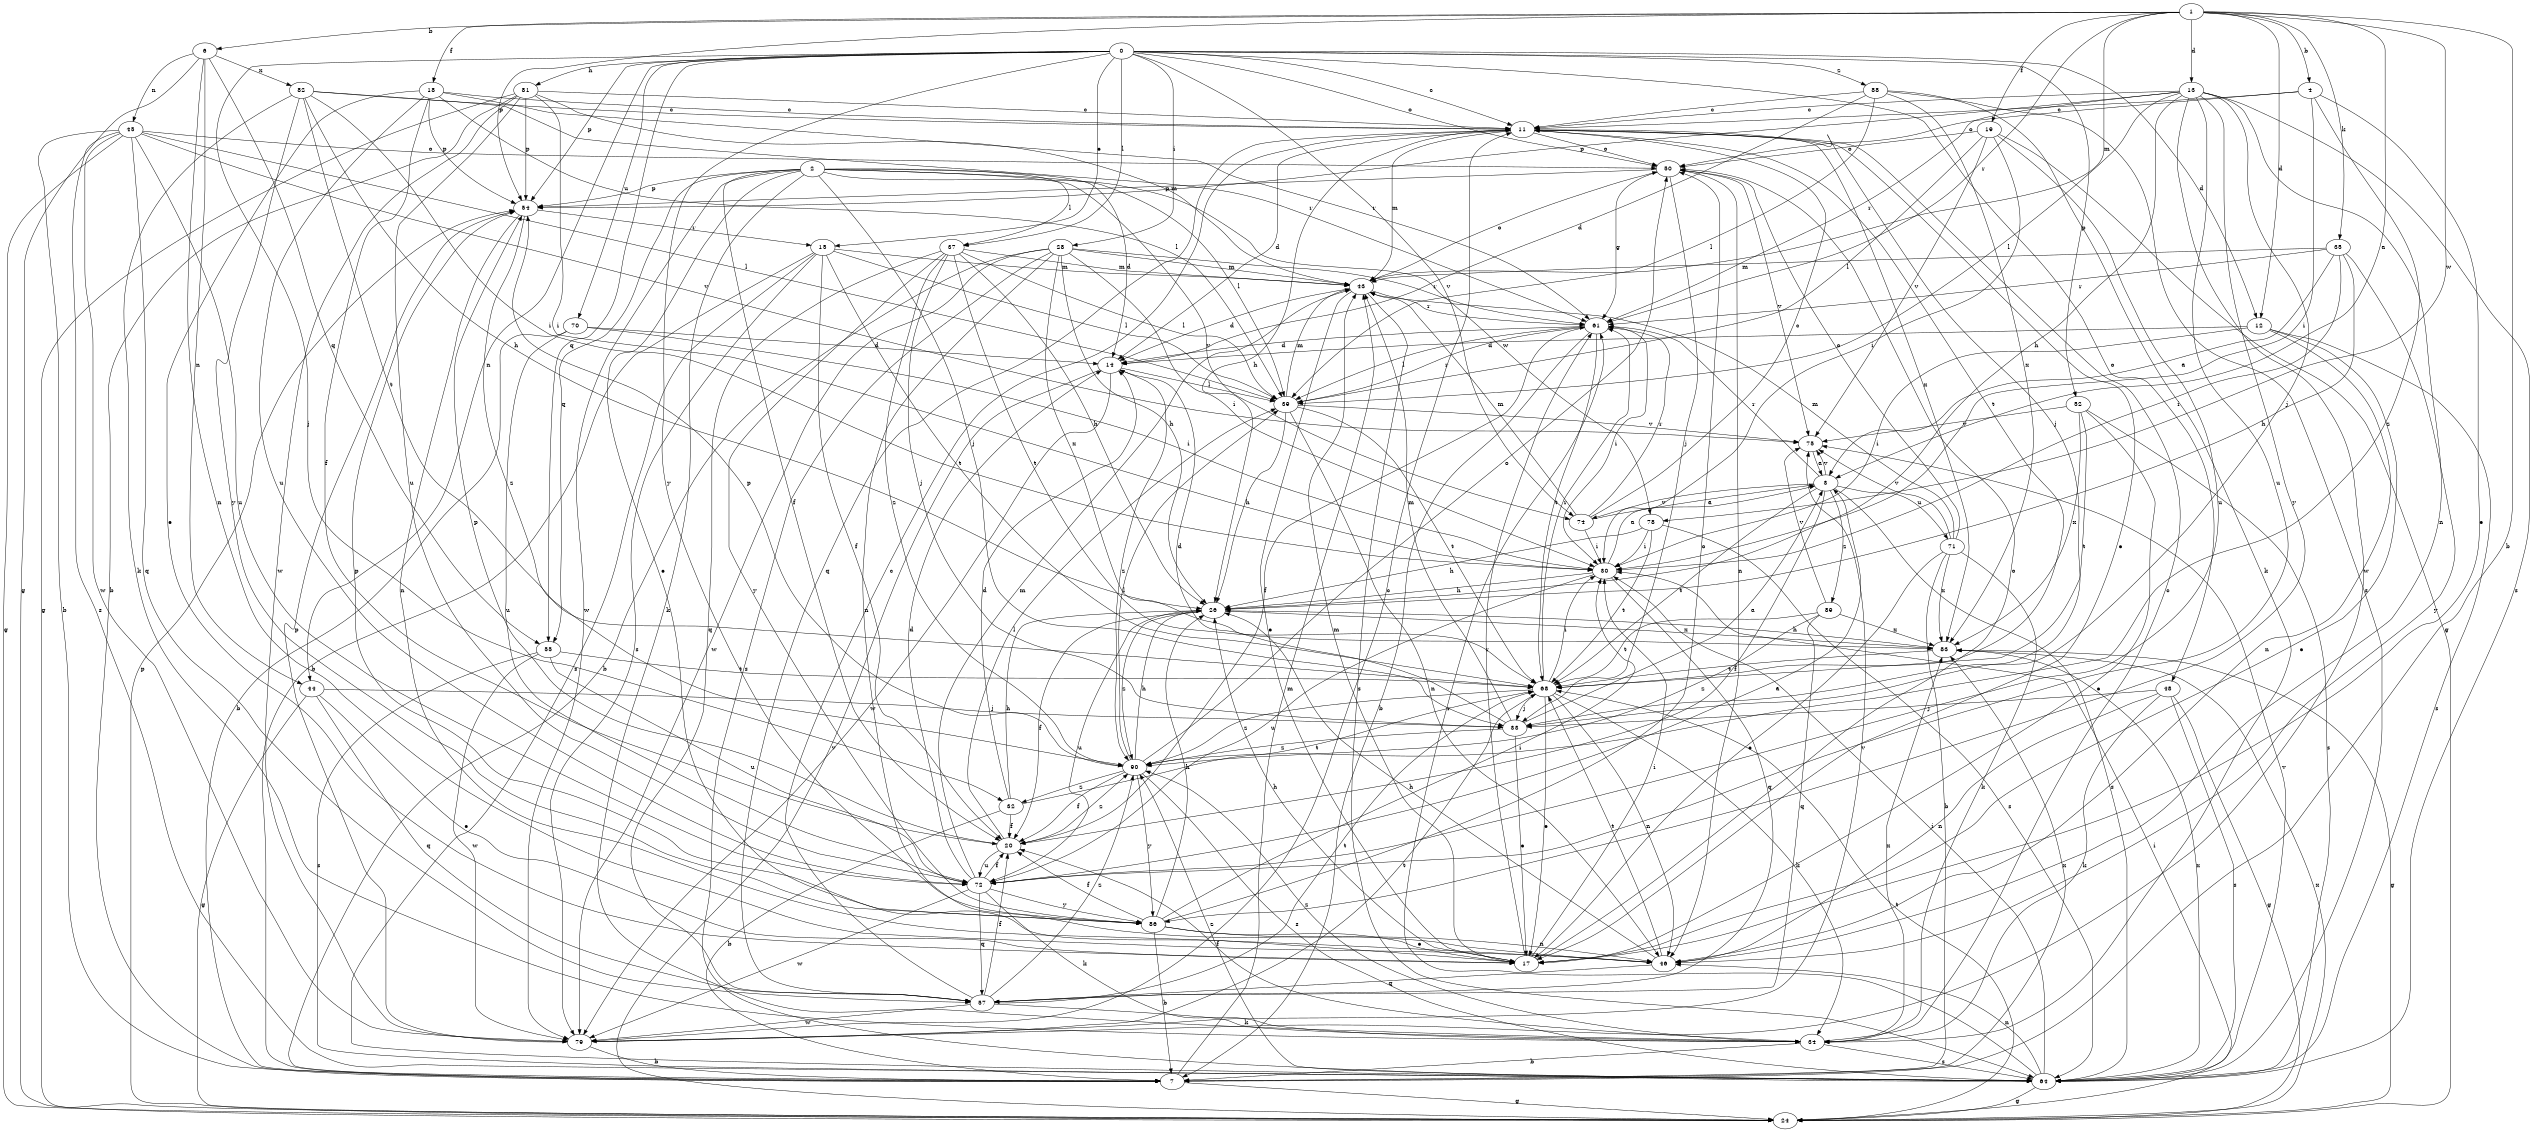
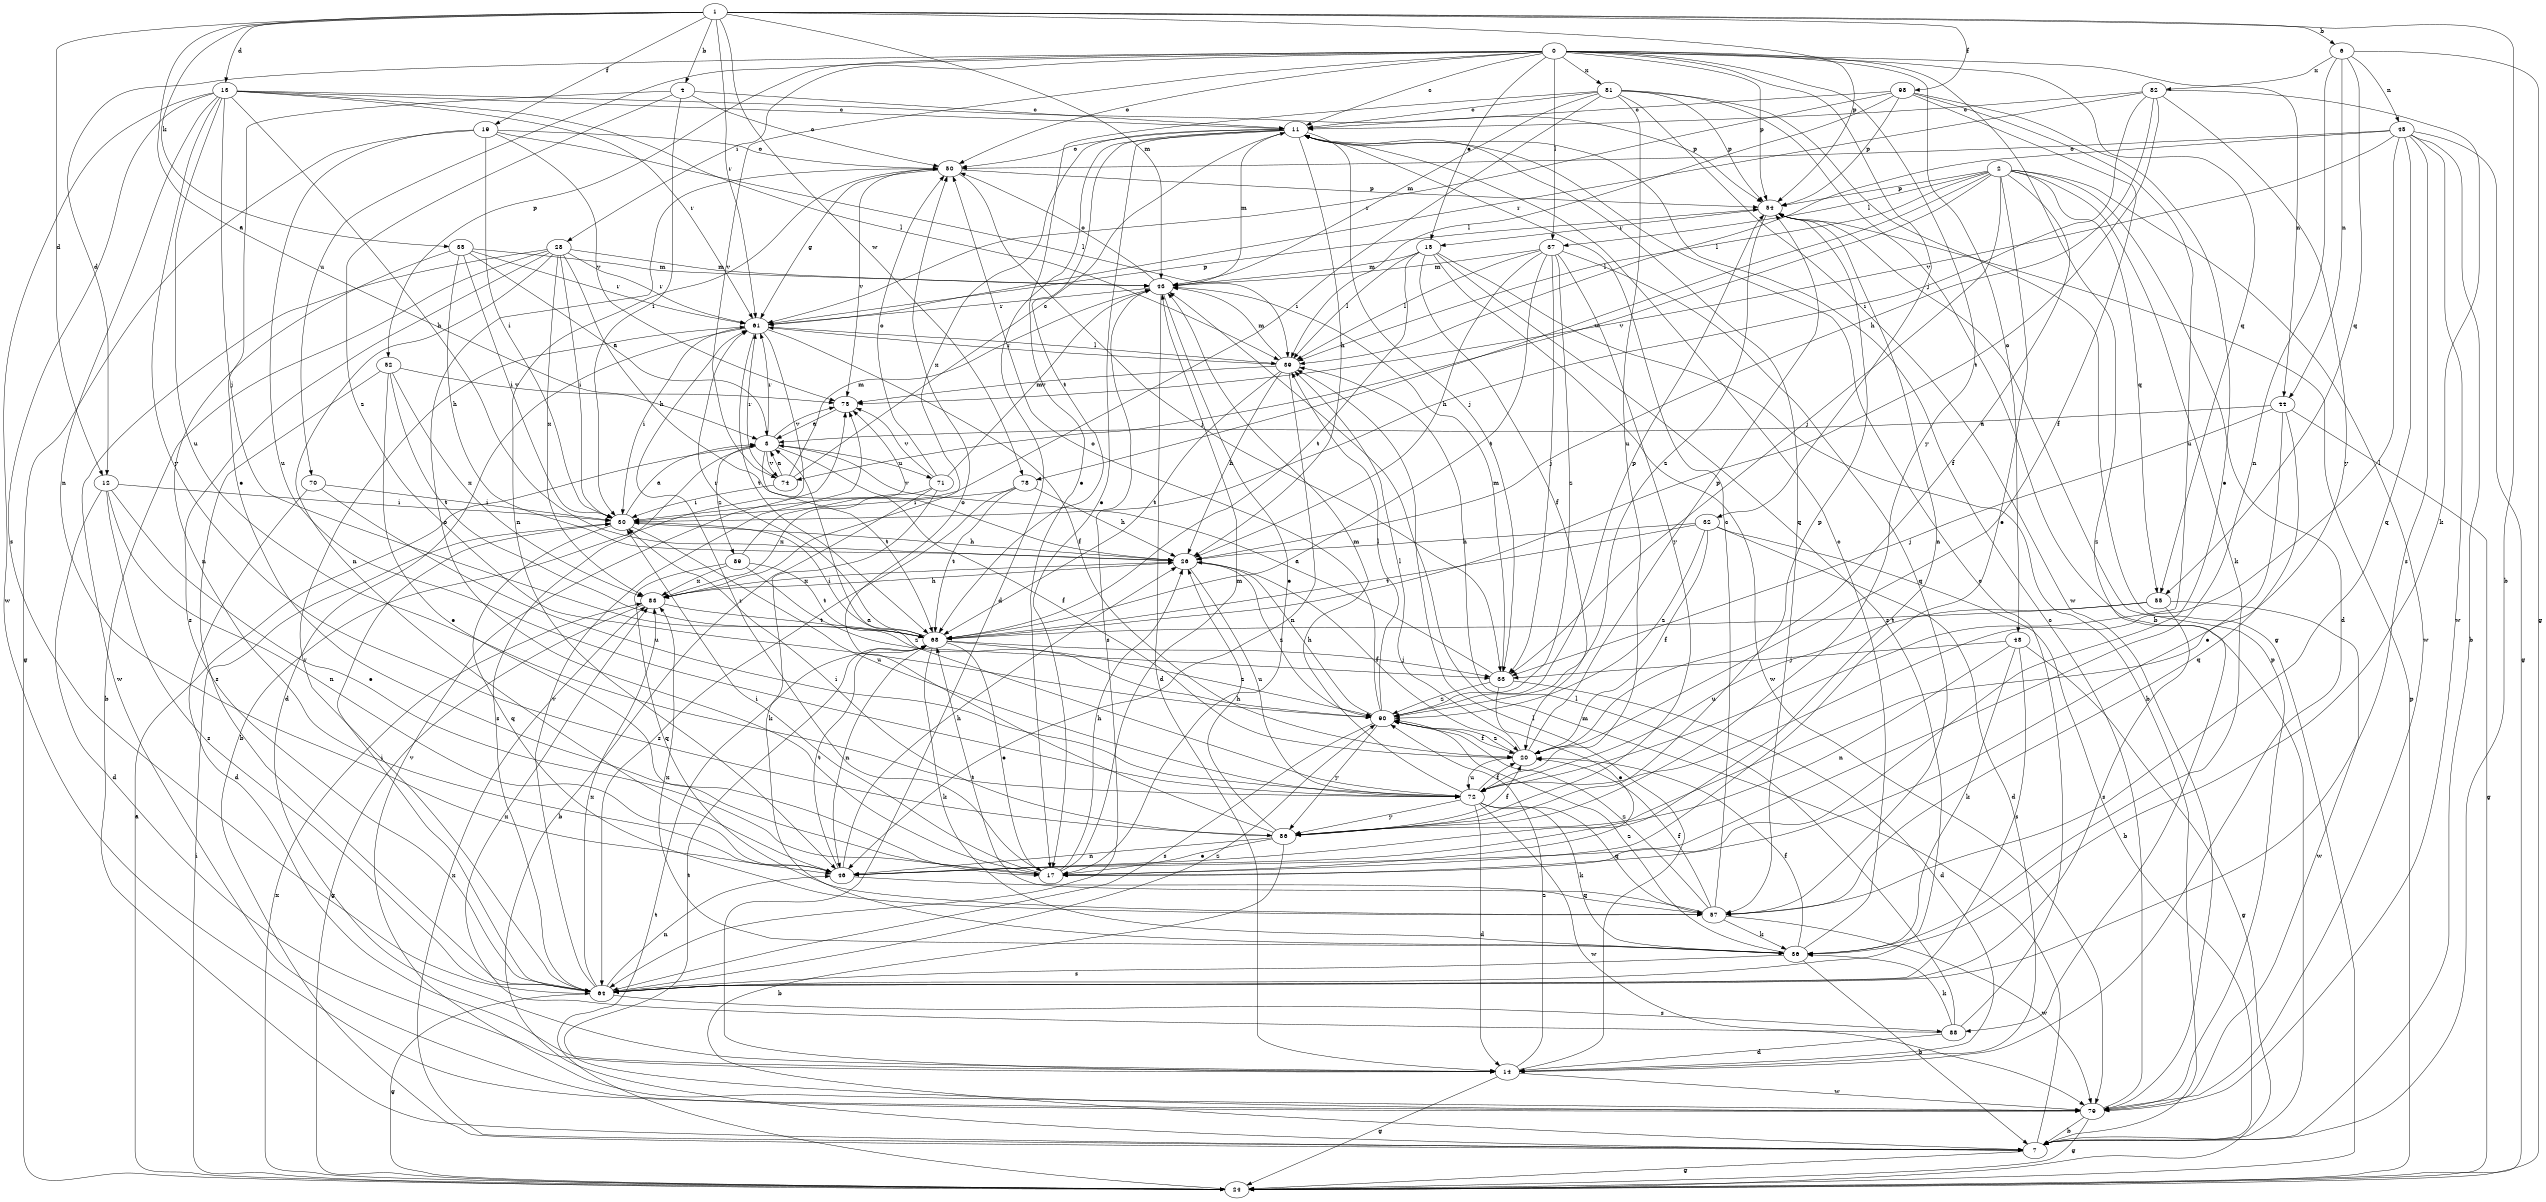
edge "0" -> "81": label "h" -> "x"
node "18": label "18" -> "98"
edge "61" -> "54": added, label "p"
edge "44" -> "3": added, label "a"
edge "45" -> "72": label "u" -> "l"
edge "88" -> "64": reversed
edge "35" -> "46": label "y" -> "n"
edge "15" -> "79": label "s" -> "w"
edge "14" -> "24": label "v" -> "g"
edge "71" -> "17": now "81" -> "17"
edge "90" -> "32": reversed
node "34": label "34" -> "36"
edge "70" -> "7": removed, label "b"
edge "24" -> "3": added, label "a"
edge "79" -> "24": added, label "g"
